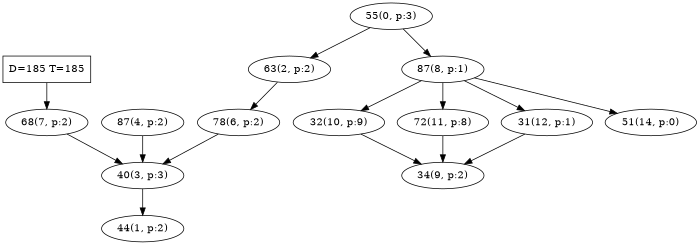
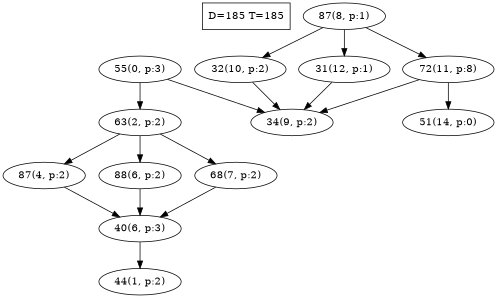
edge "55(0, p:3)" -> "87(8, p:1)": now "55(0, p:3)" -> "34(9, p:2)"
edge "D=185 T=185" -> "68(7, p:2)": now "63(2, p:2)" -> "68(7, p:2)"
edge "87(8, p:1)" -> "51(14, p:0)": now "72(11, p:8)" -> "51(14, p:0)"
node "78(6, p:2)": label "78(6, p:2)" -> "88(6, p:2)"
node "32(10, p:9)": label "32(10, p:9)" -> "32(10, p:2)"
edge "63(2, p:2)" -> "87(4, p:2)": added
node "40(3, p:3)": label "40(3, p:3)" -> "40(6, p:3)"
